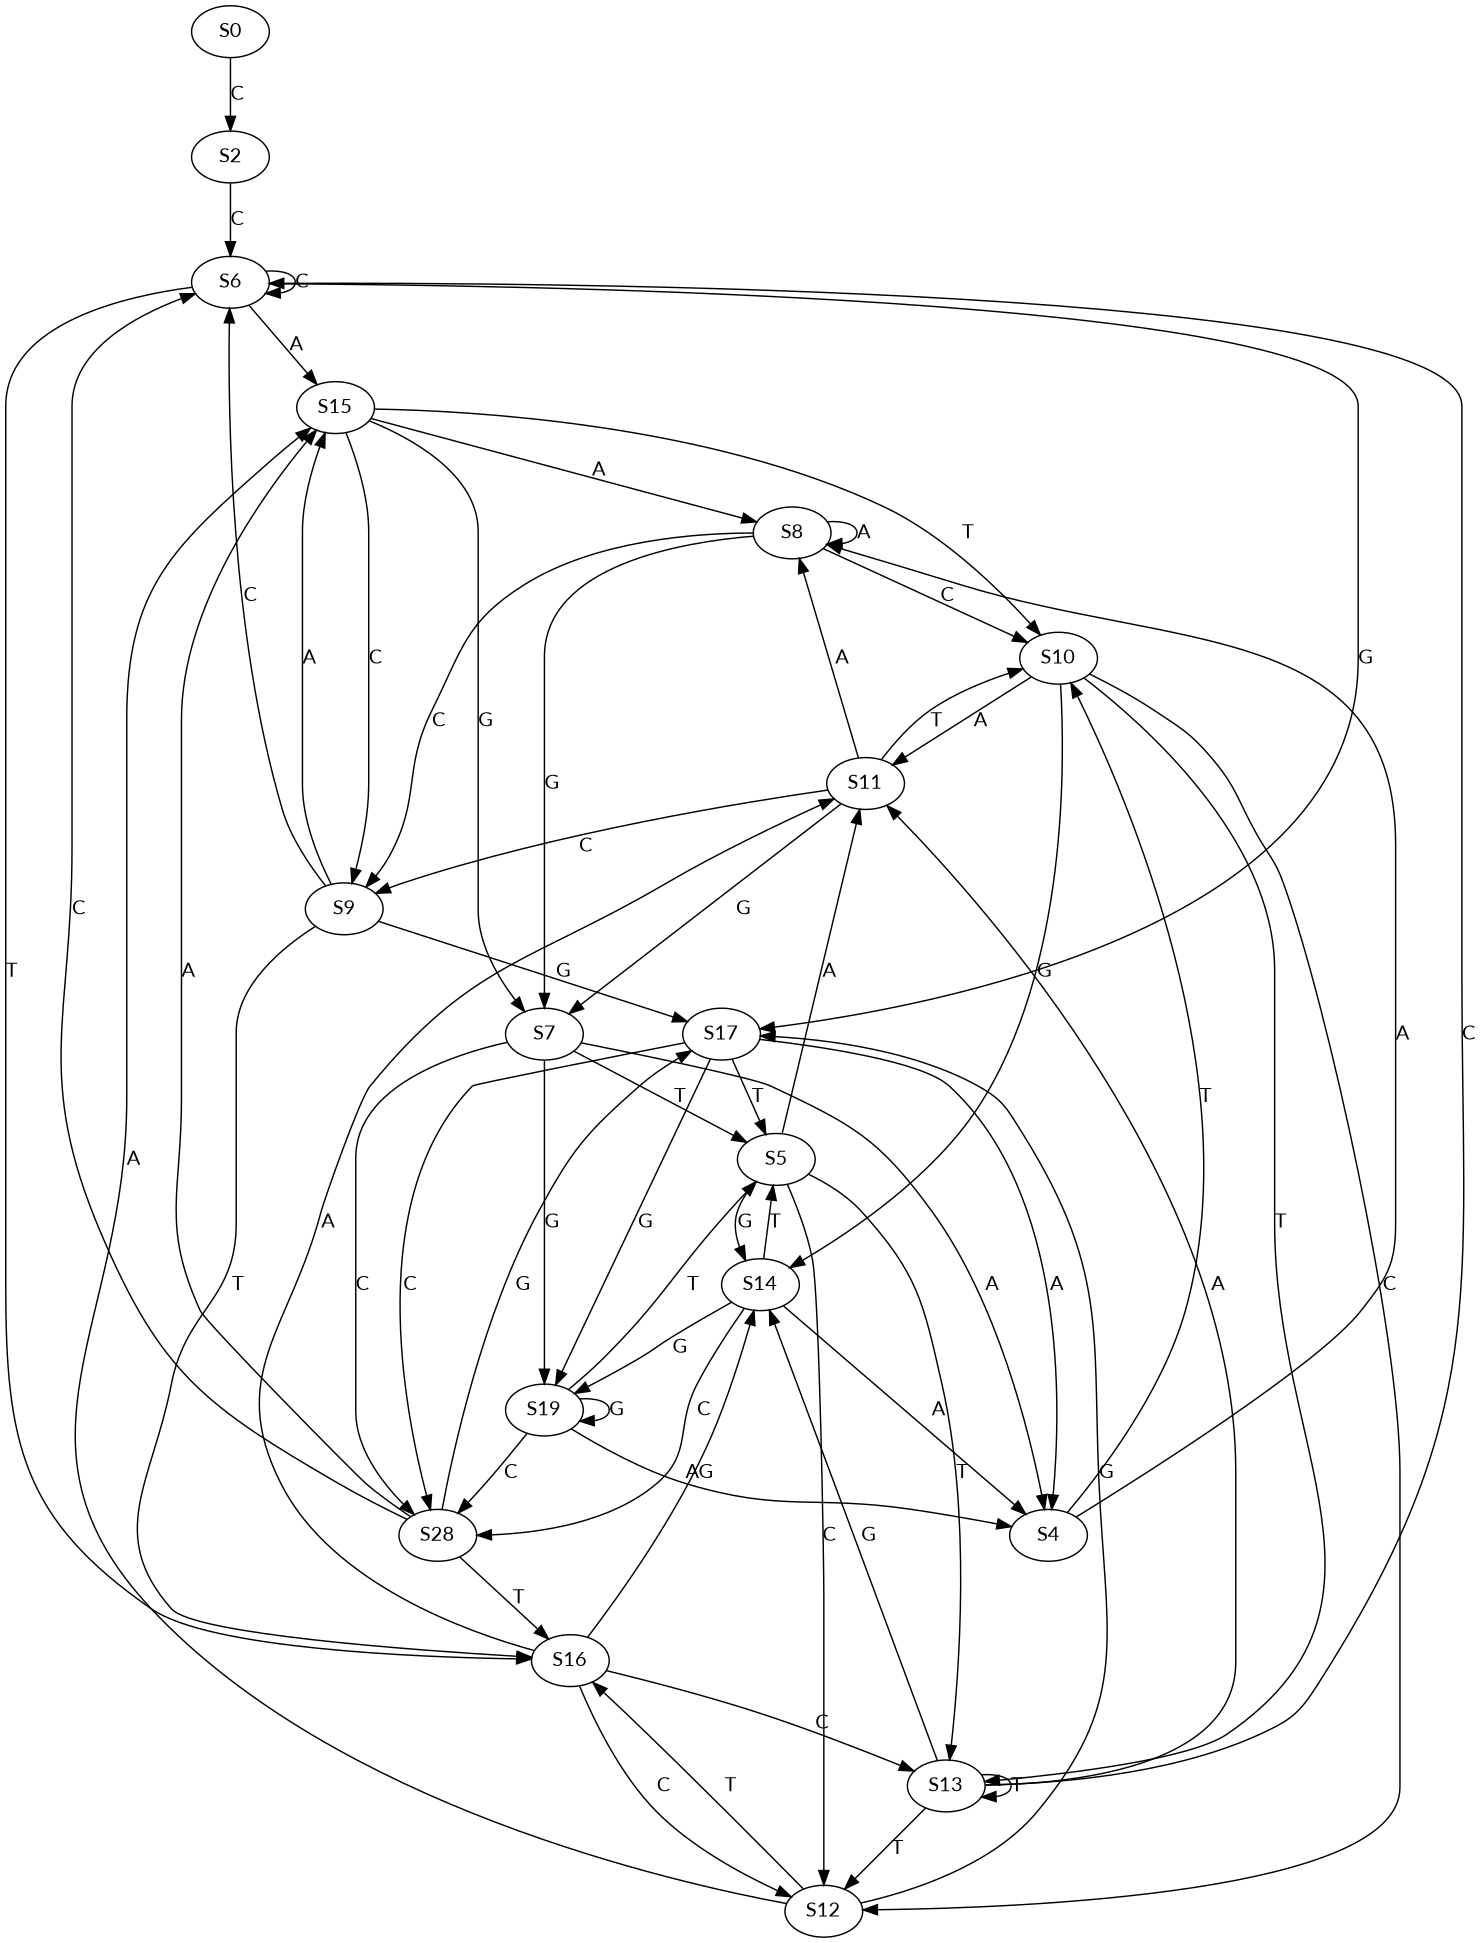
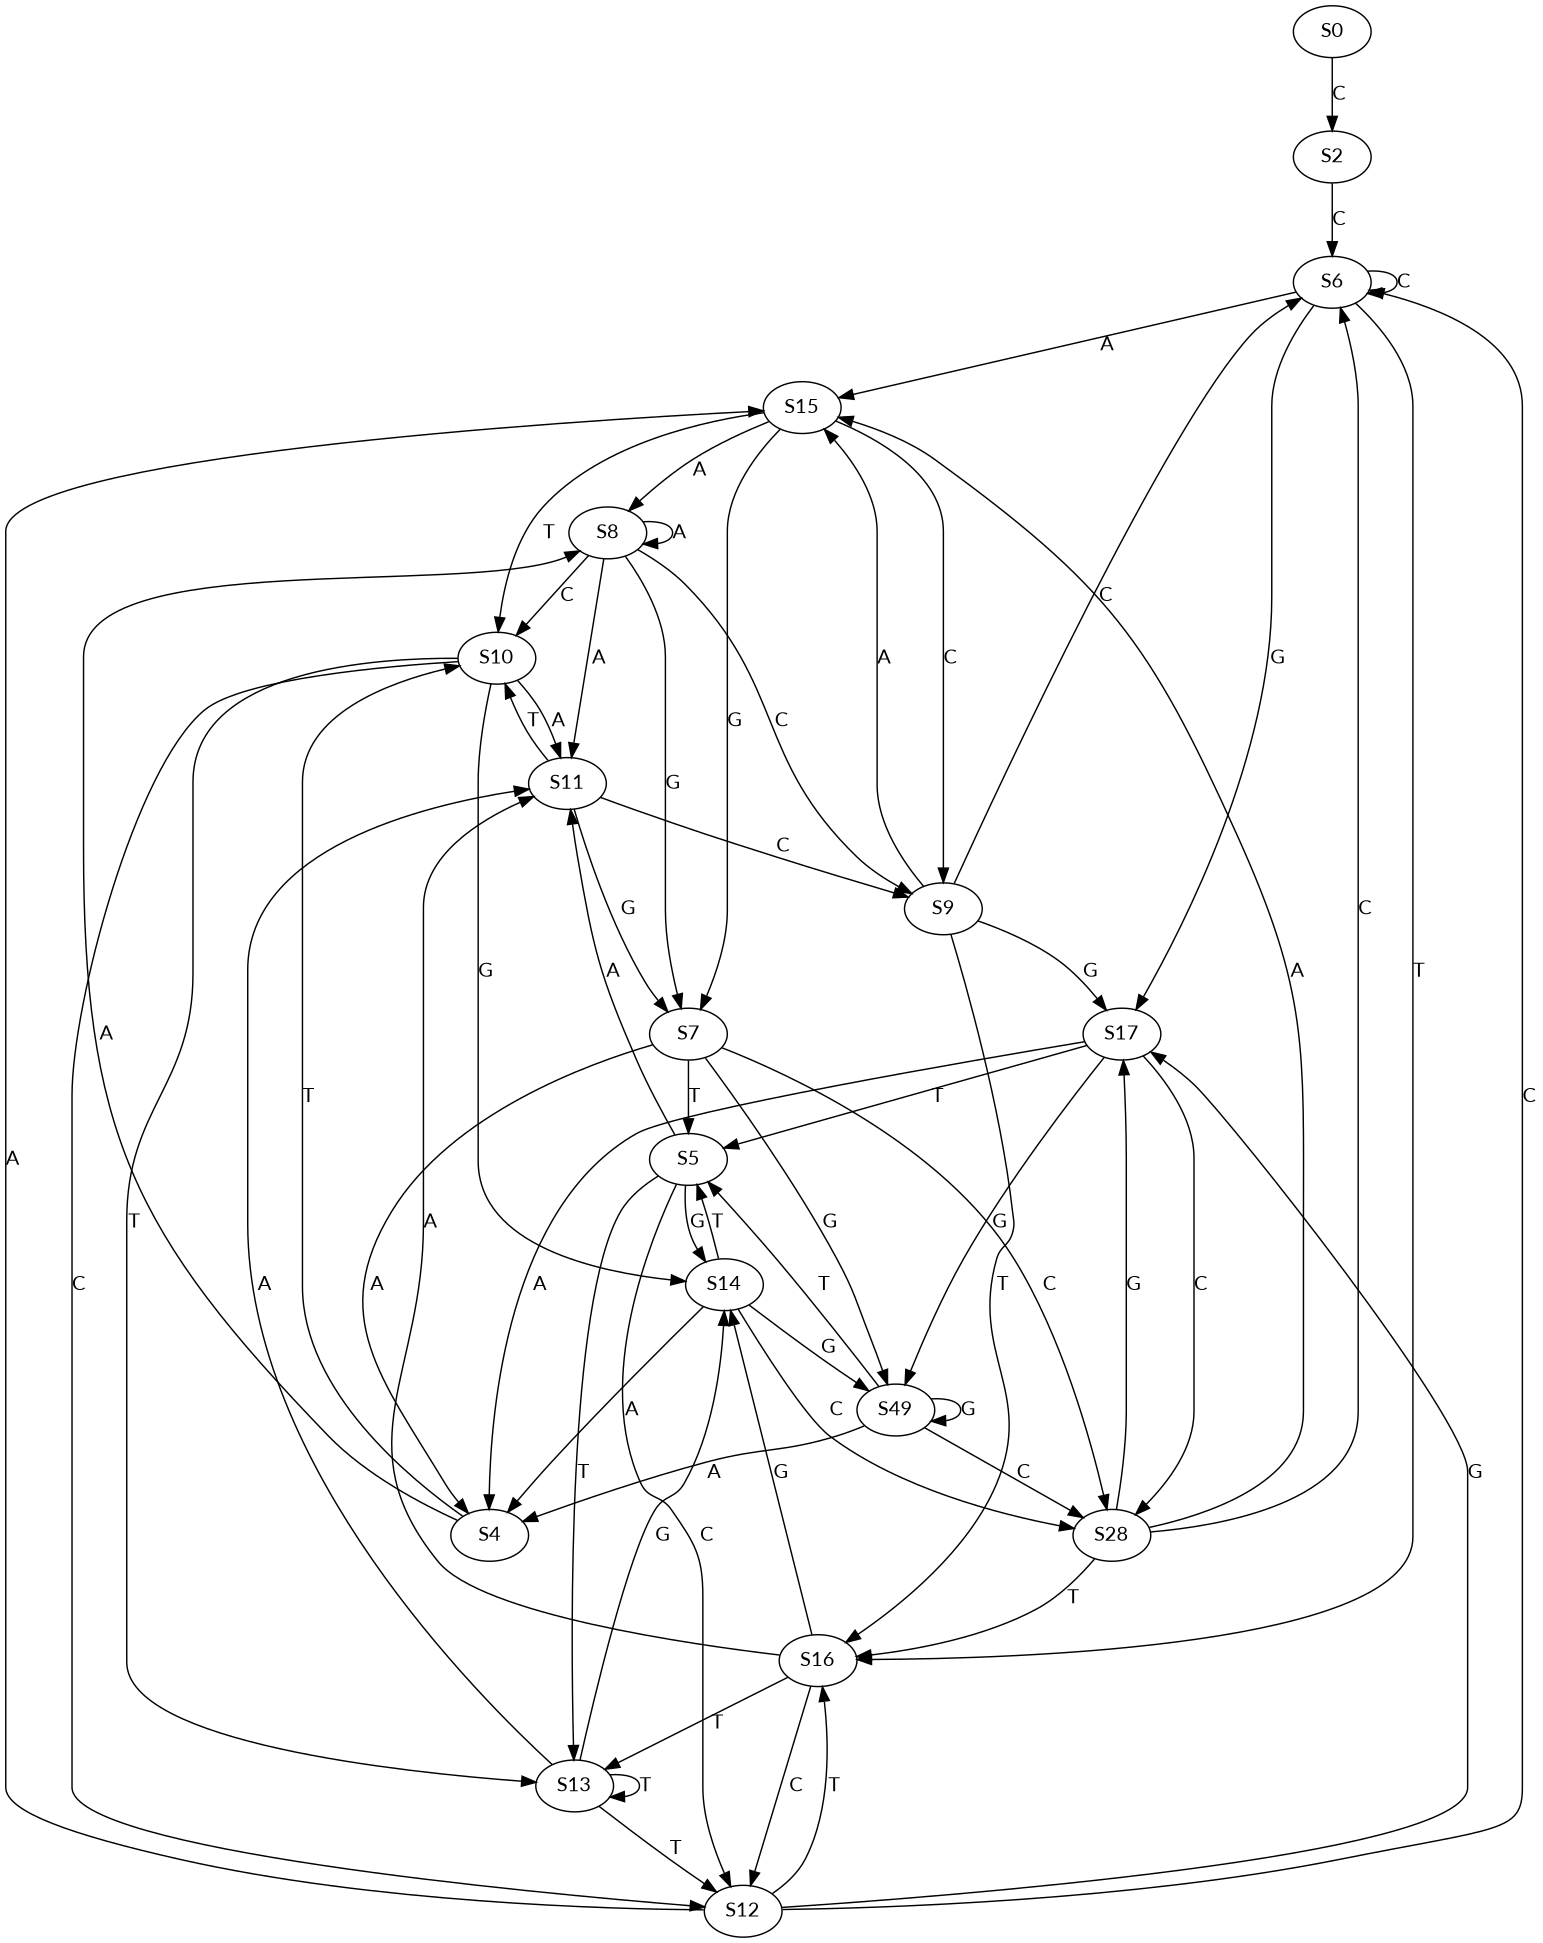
edge "S13" -> "S6": now "S12" -> "S6"
edge "S11" -> "S8": reversed
node "S19": label "S19" -> "S49"
edge "S16" -> "S13": label "C" -> "T"
